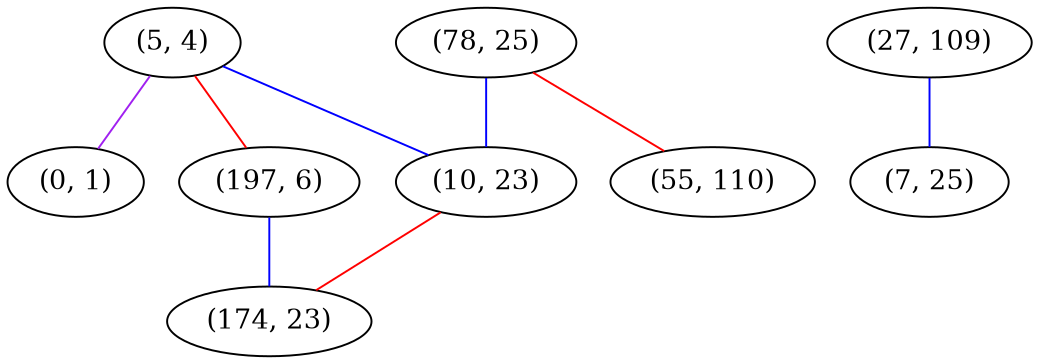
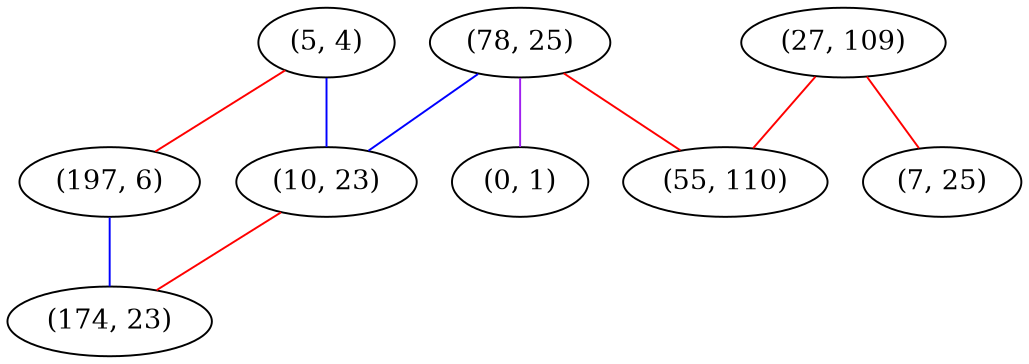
edge "(5, 4)" -- "(0, 1)": now "(78, 25)" -- "(0, 1)"
edge "(27, 109)" -- "(55, 110)": added
edge "(27, 109)" -- "(7, 25)": color blue -> red
